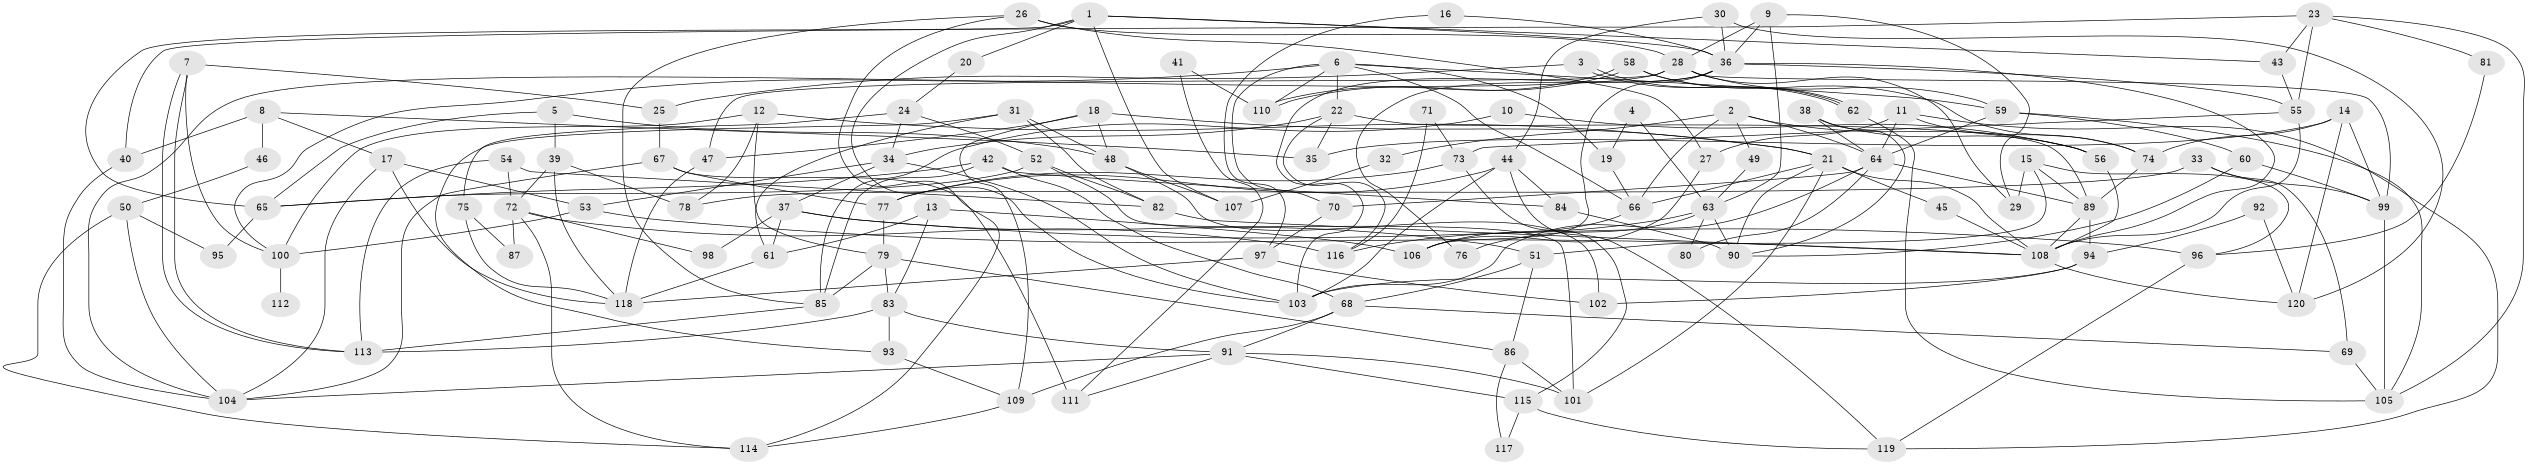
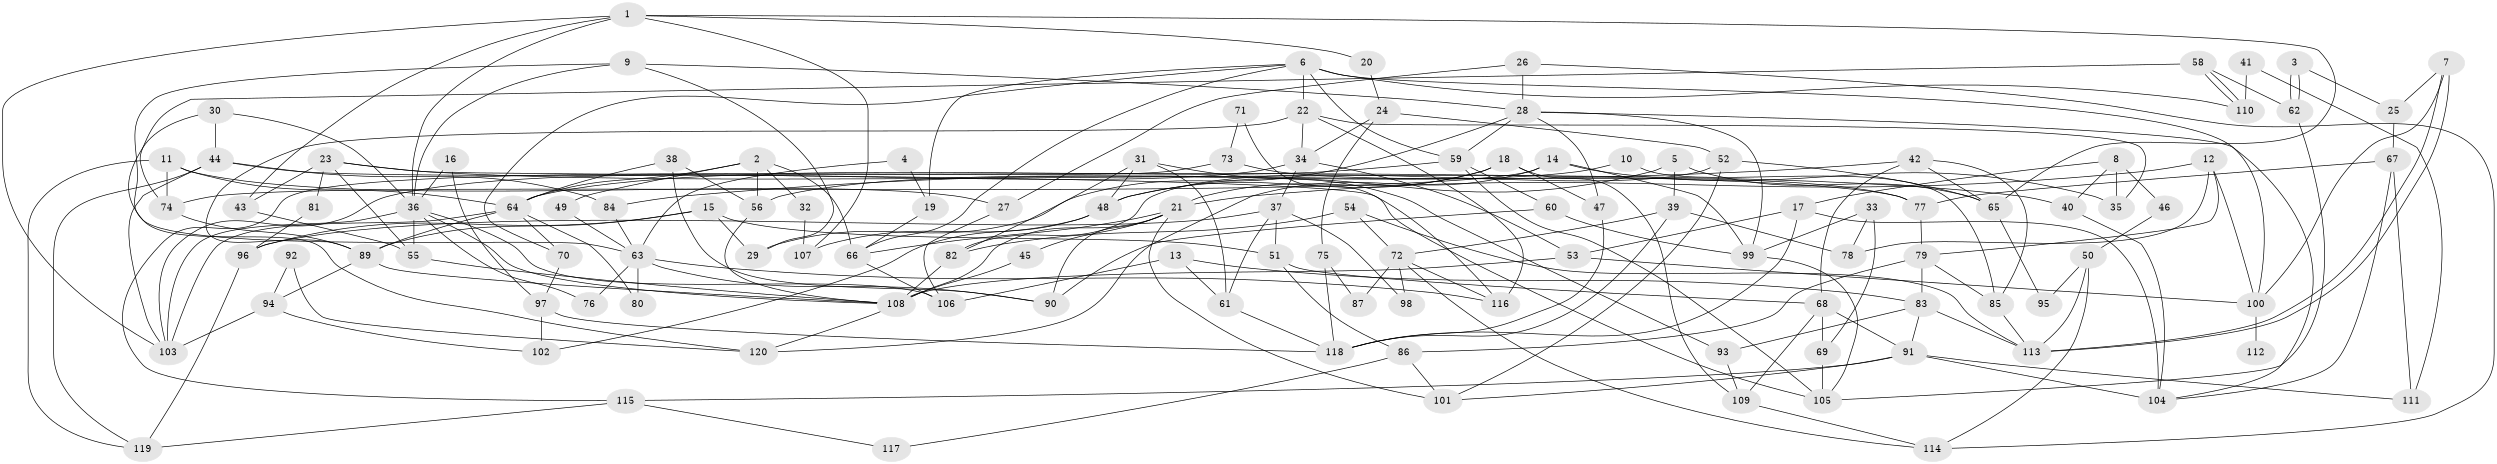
edge "26" -- "85": removed
edge "55" -- "73": removed
edge "84" -- "90": now "84" -- "63"
edge "50" -- "104": now "50" -- "113"
